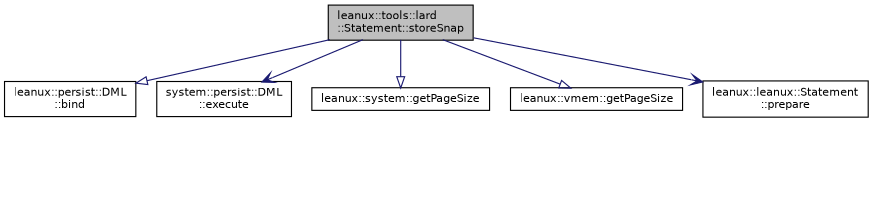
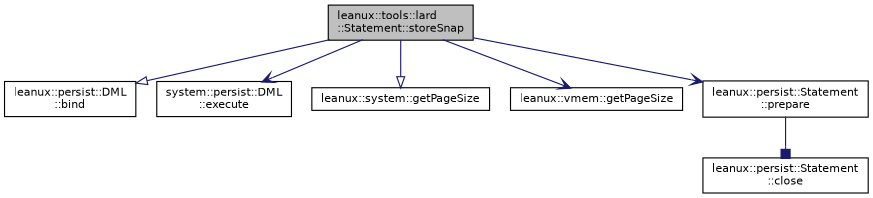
edge "leanux::tools::lard ::Statement::storeSnap" -> "leanux::vmem::getPageSize": arrowhead onormal -> vee
node "leanux::leanux::Statement ::prepare": label "leanux::leanux::Statement ::prepare" -> "leanux::persist::Statement ::prepare"
node "leanux::persist::Statement ::close": added
